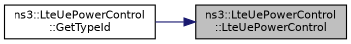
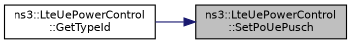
node "ns3::LteUePowerControl ::LteUePowerControl": label "ns3::LteUePowerControl ::LteUePowerControl" -> "ns3::LteUePowerControl ::SetPoUePusch"
